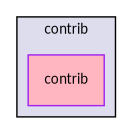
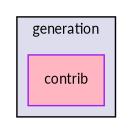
cluster "contrib": label "contrib" -> "generation"
